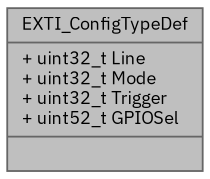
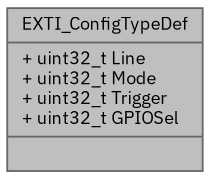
node "EXTI_ConfigTypeDef": text "+ uint52_t GPIOSel" -> "+ uint32_t GPIOSel"
